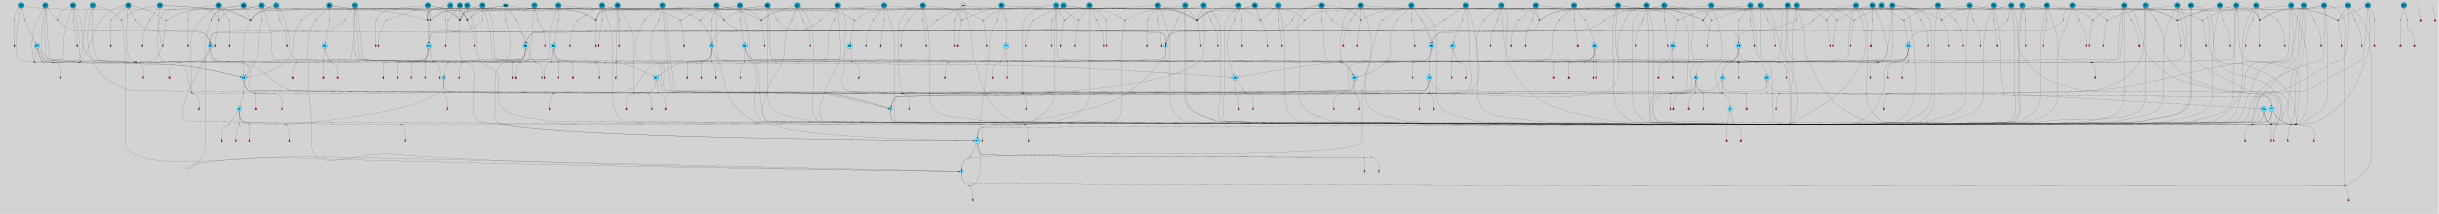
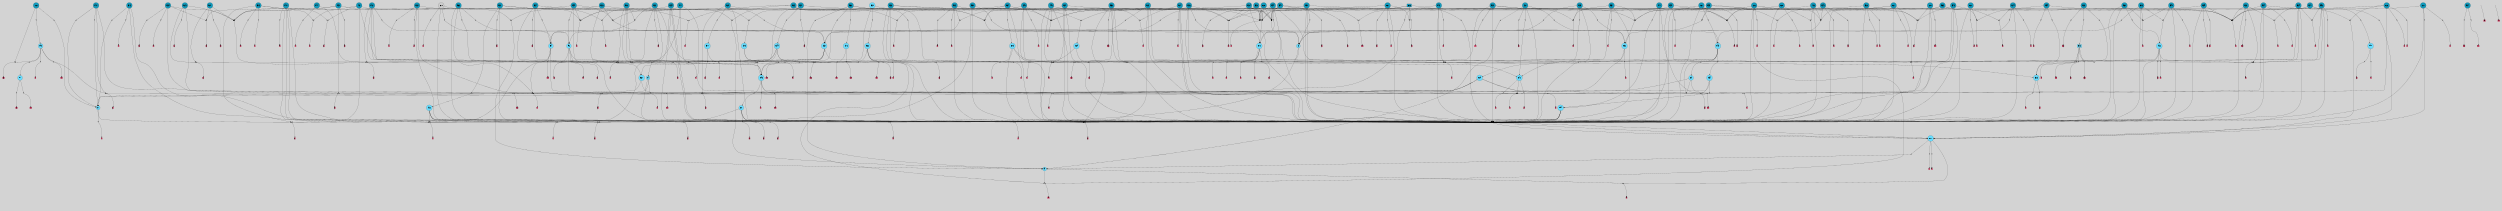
node "T280": added
node "T330": fillcolor #1199bb -> #66ddff
node "T323": shape circle -> box
